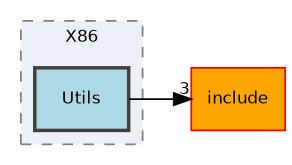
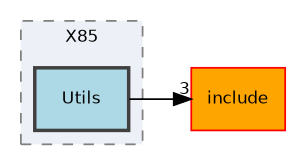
cluster "X86": label "X86" -> "X85"
